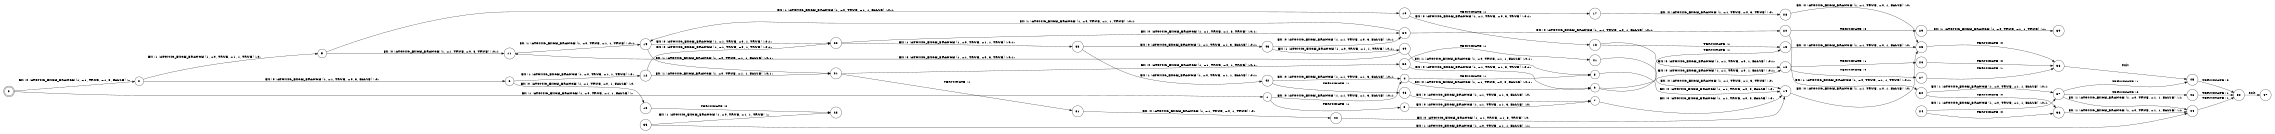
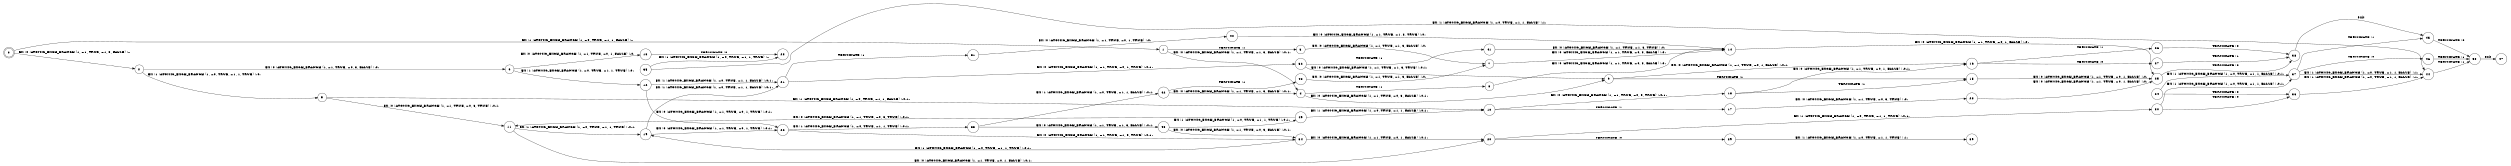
edge "49" -> "8": now "49" -> "10"
edge "11" -> "20": added, label "EX !0 !ATOMIC_EXCH_BRANCH (1, +1, TRUE, +0, 1, FALSE) !:0:1:"
